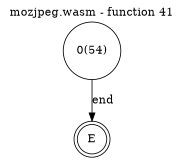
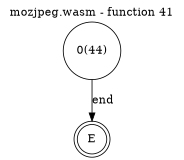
node "0(54)": label "0(54)" -> "0(44)"
